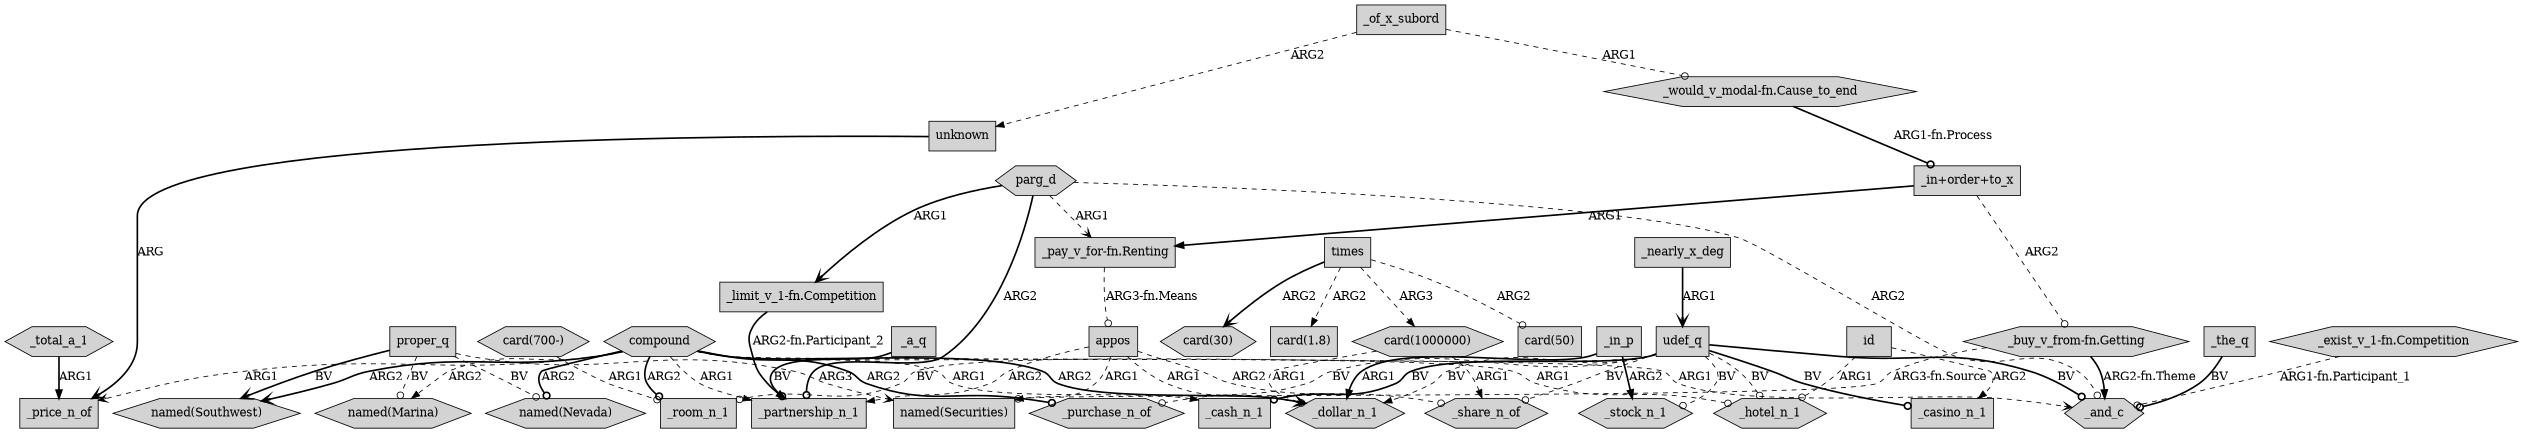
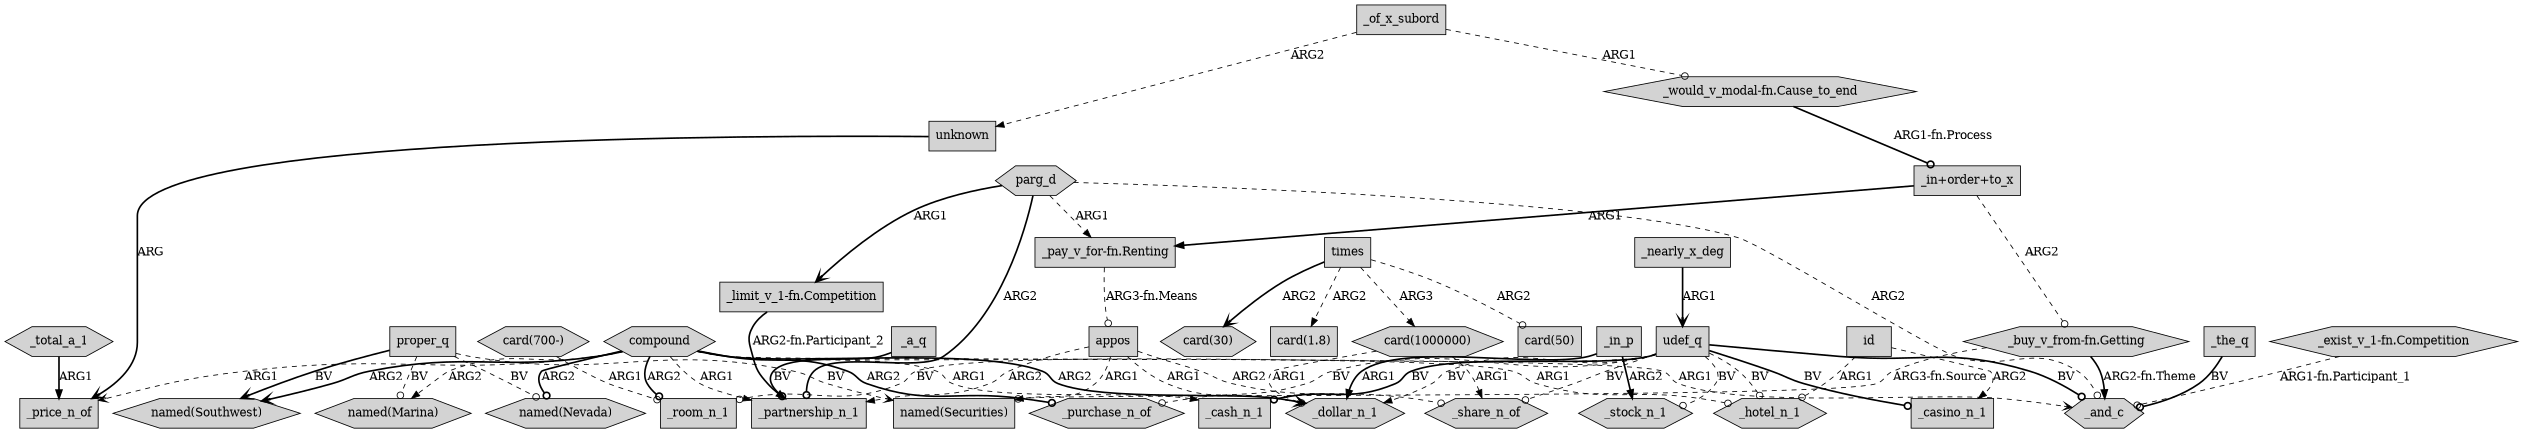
edge "parg_d" -> "_pay_v_for-fn.Renting": arrowhead vee -> normal
edge "proper_q" -> "named(Securities)": label "ARG3" -> "BV"
